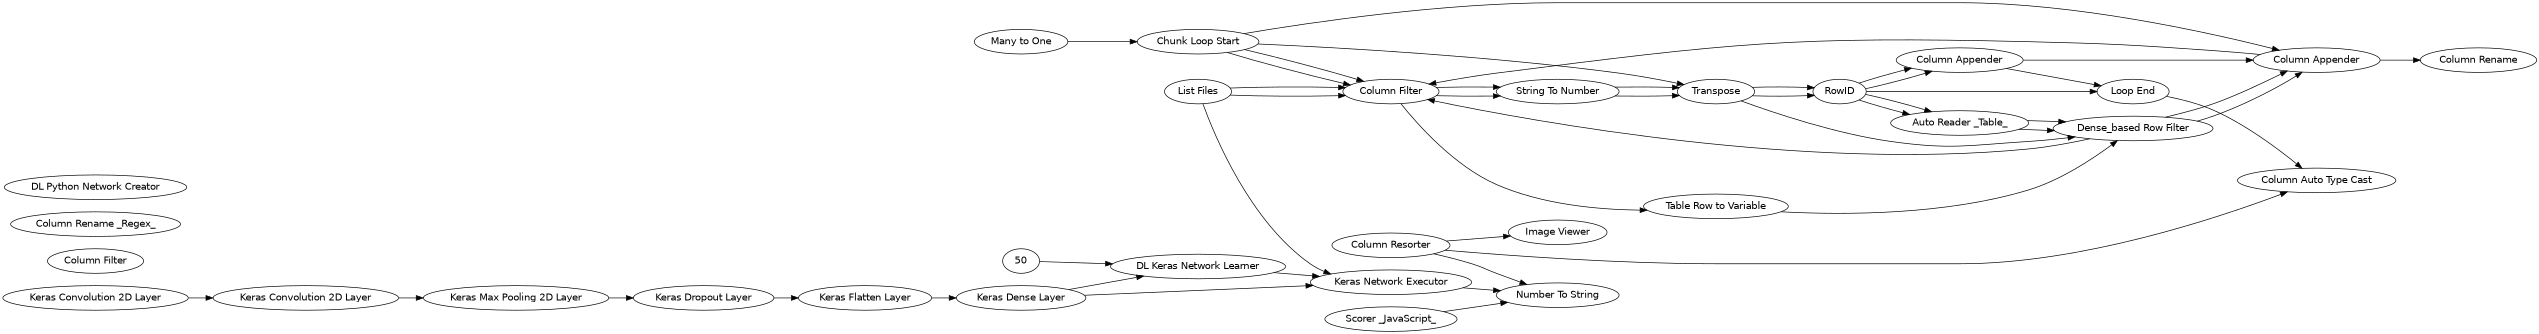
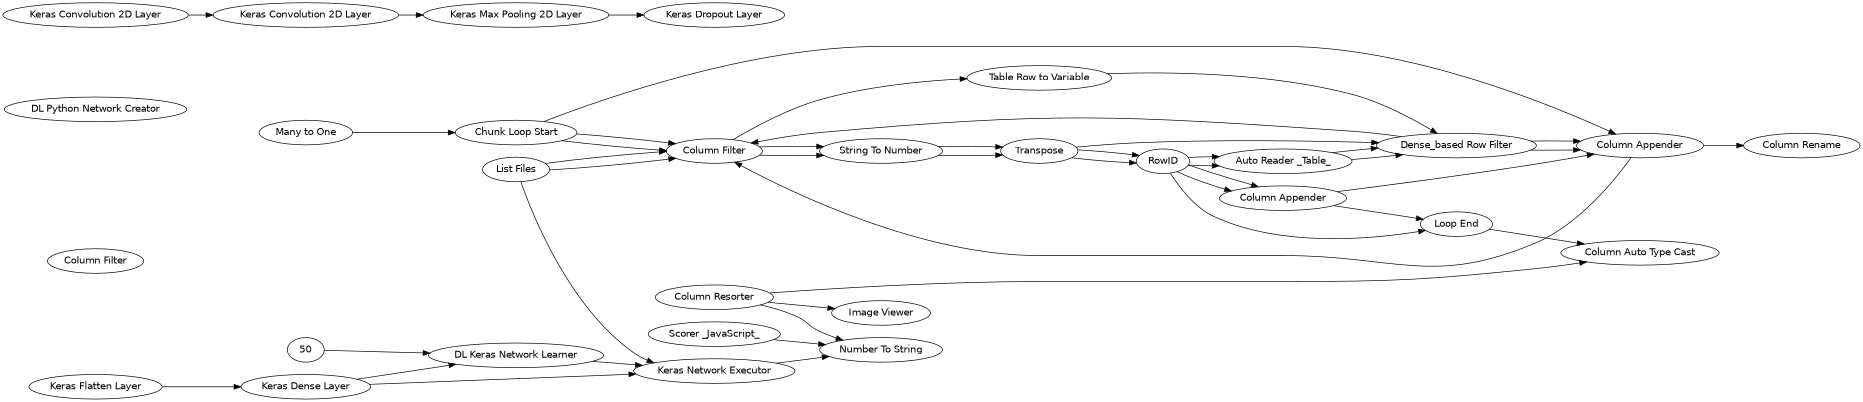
edge "Chunk Loop Start" -> "Transpose": removed
node "Column Rename _Regex_": removed
edge "Keras Dropout Layer" -> "Keras Flatten Layer": removed
